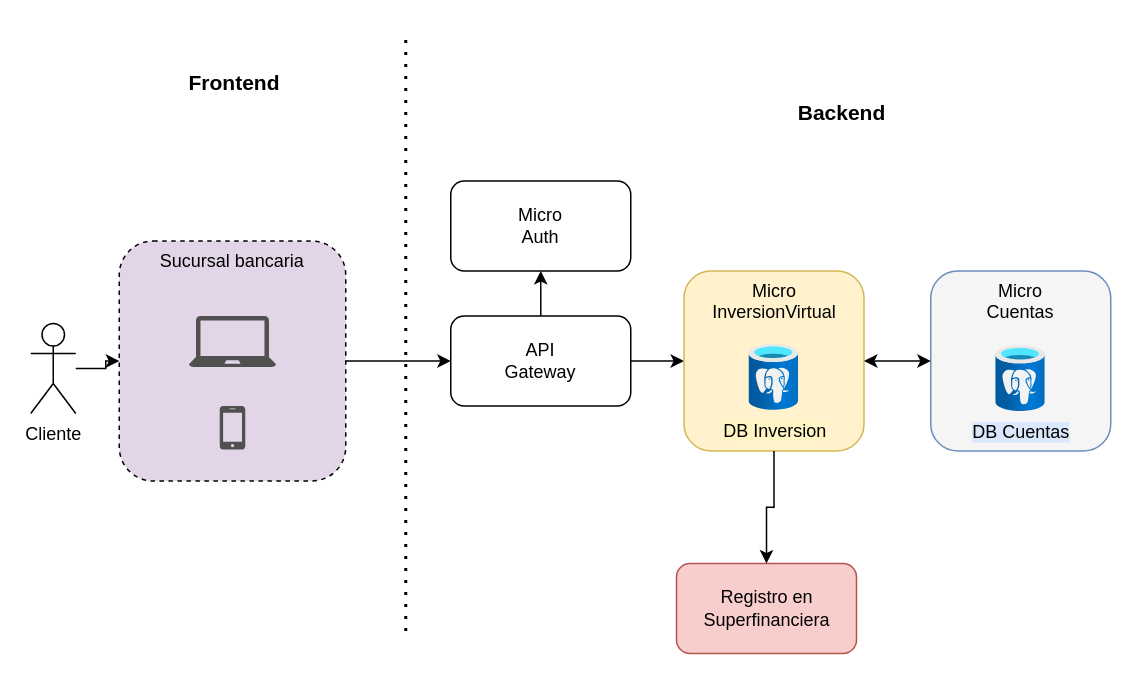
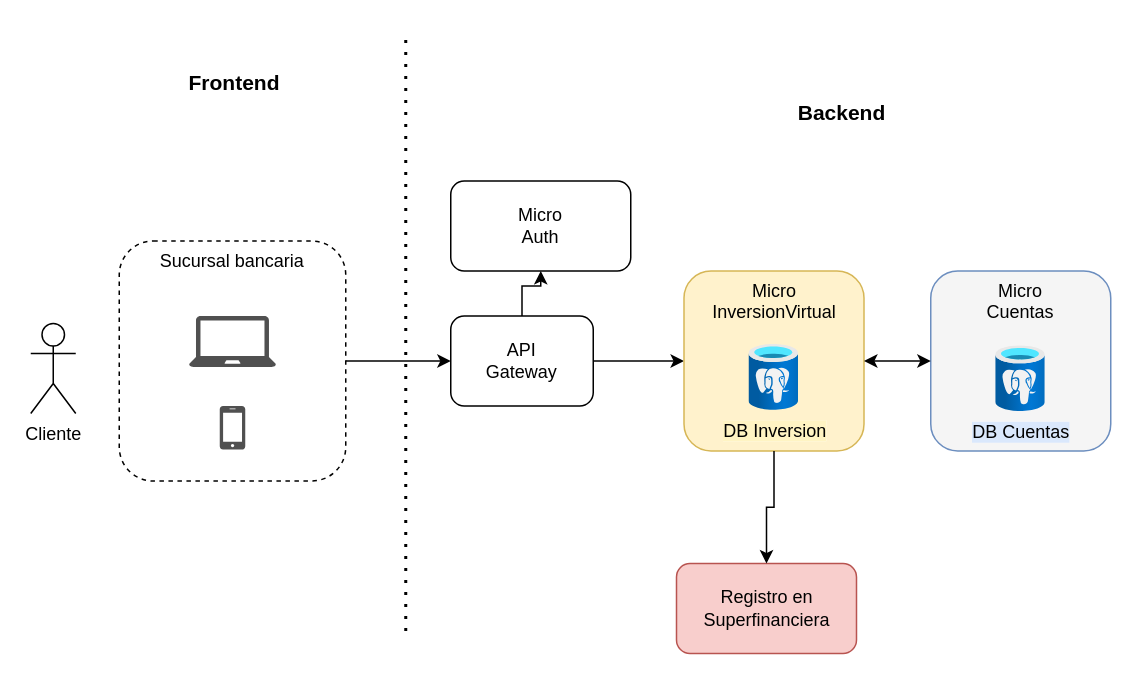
node "Sucursal bancaria": fillcolor #e1d5e7 -> #ffffff
node "API Gateway": size 180x90 -> 143x90
edge "Cliente" -> "Sucursal bancaria": removed
